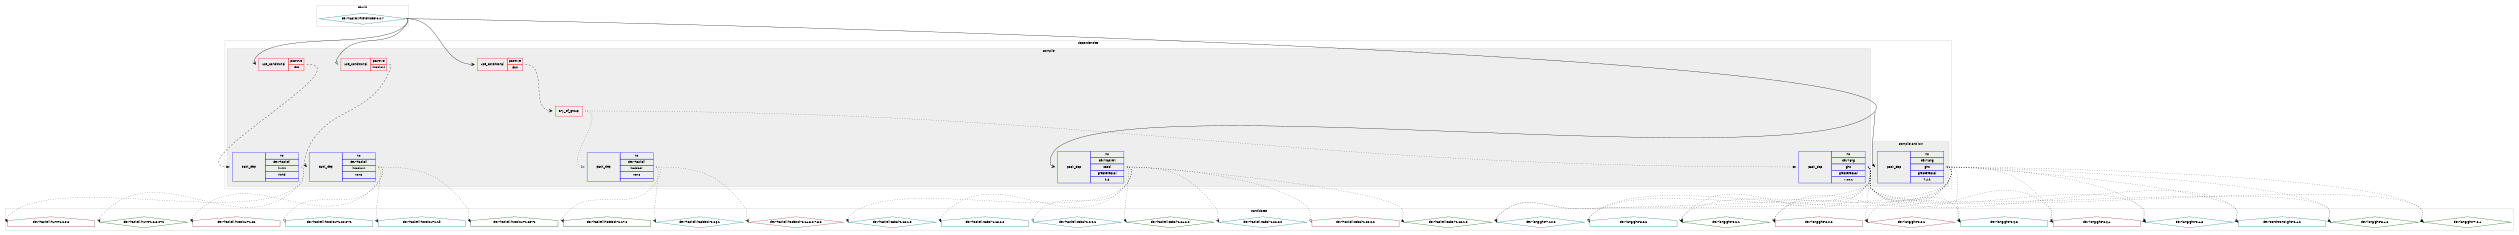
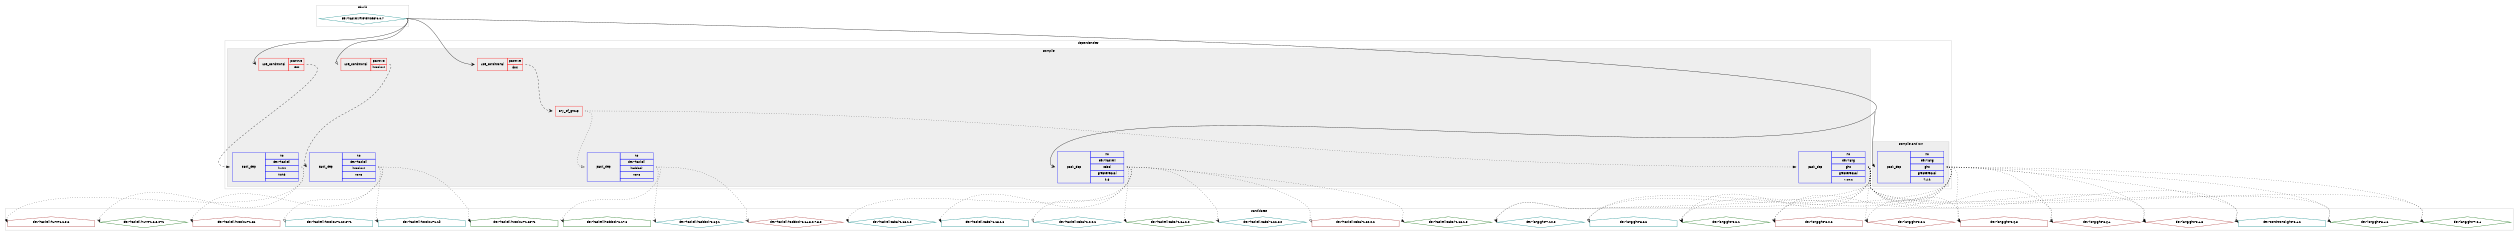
node "dev-lang/ghc-8.6.5": color teal -> brown
node "dev-lang/ghc-8.6.4": shape house -> diamond
node "dev-lang/ghc-8.4.3": color teal -> brown
